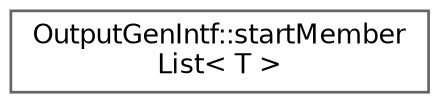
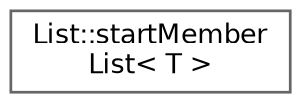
node "OutputGenIntf::startMember List< T >": label "OutputGenIntf::startMember List< T >" -> "List::startMember List< T >"
